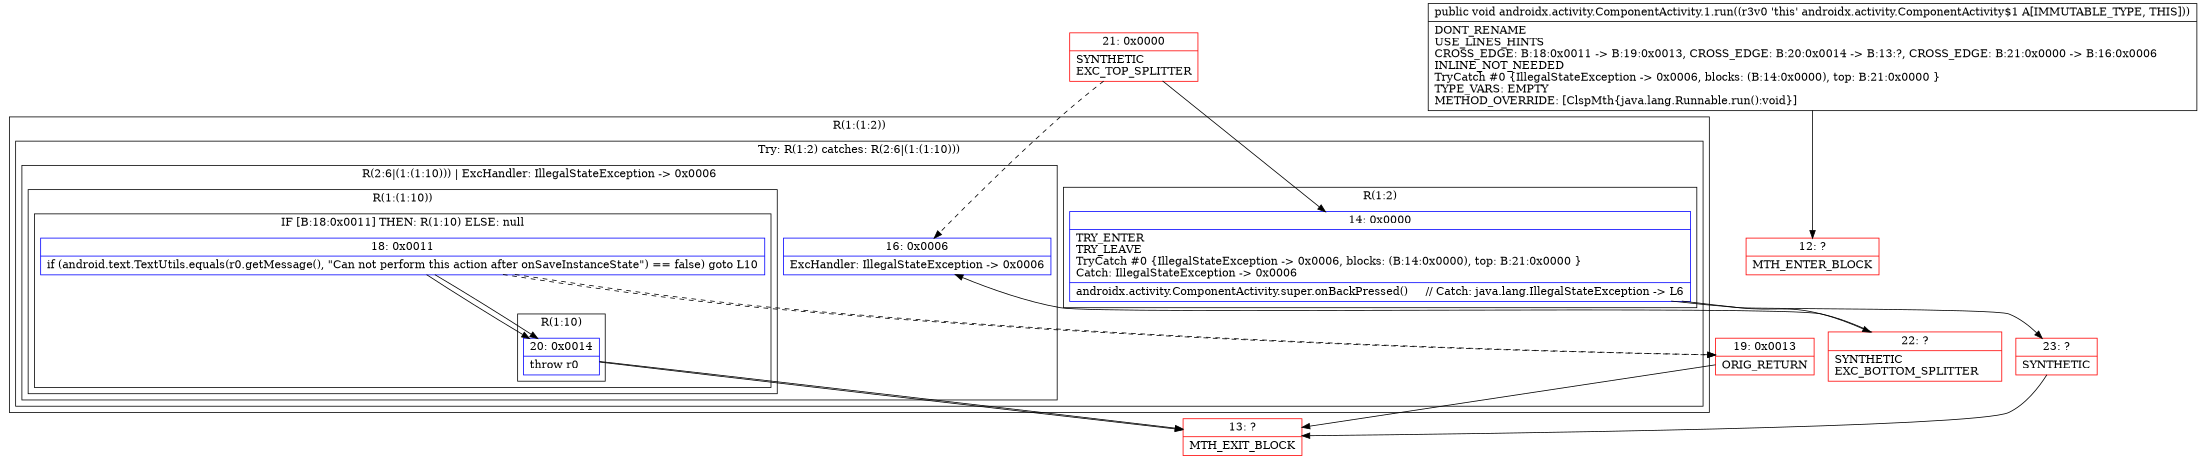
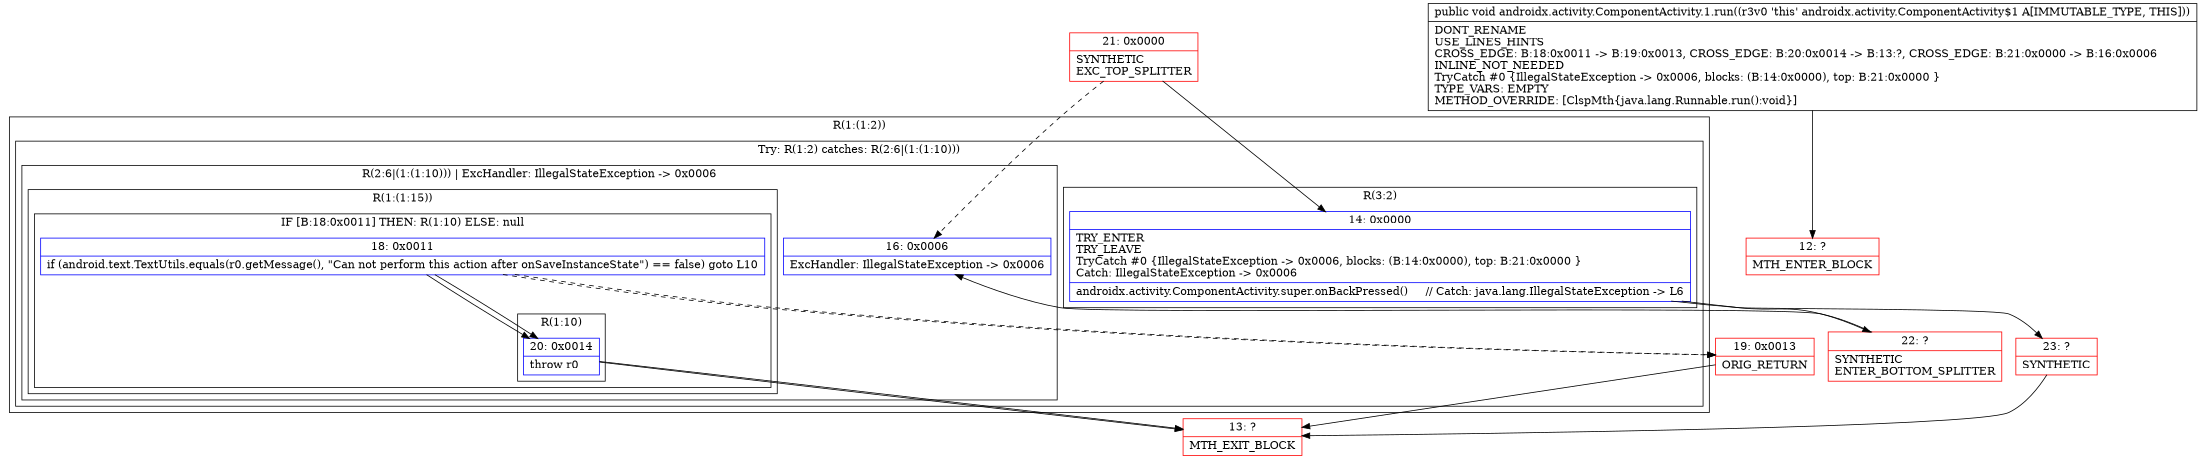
cluster "R(1:2)": label "R(1:2)" -> "R(3:2)"
cluster "R(1:(1:10))": label "R(1:(1:10))" -> "R(1:(1:15))"
node "22: ?": text "EXC_BOTTOM_SPLITTER" -> "ENTER_BOTTOM_SPLITTER"
